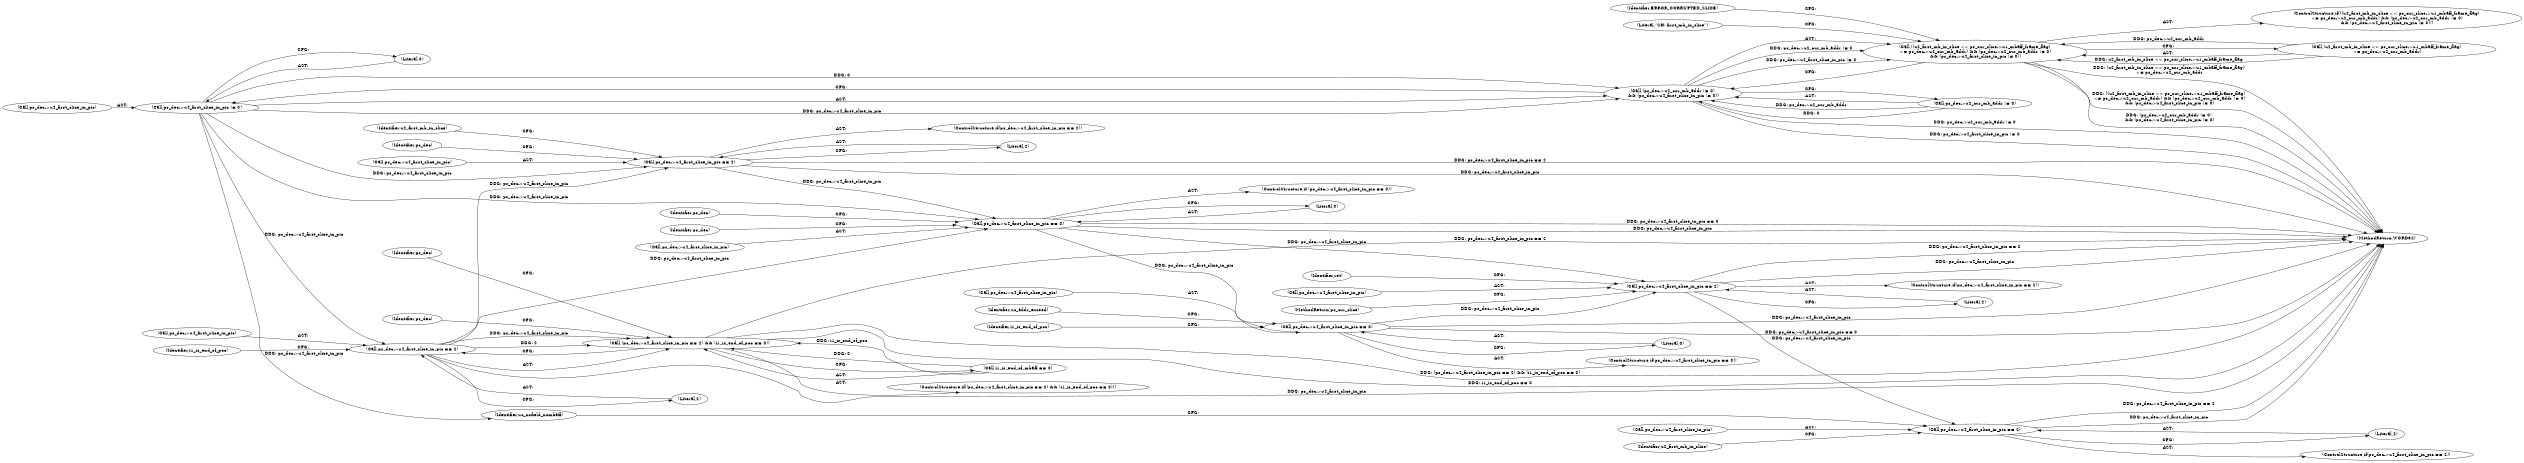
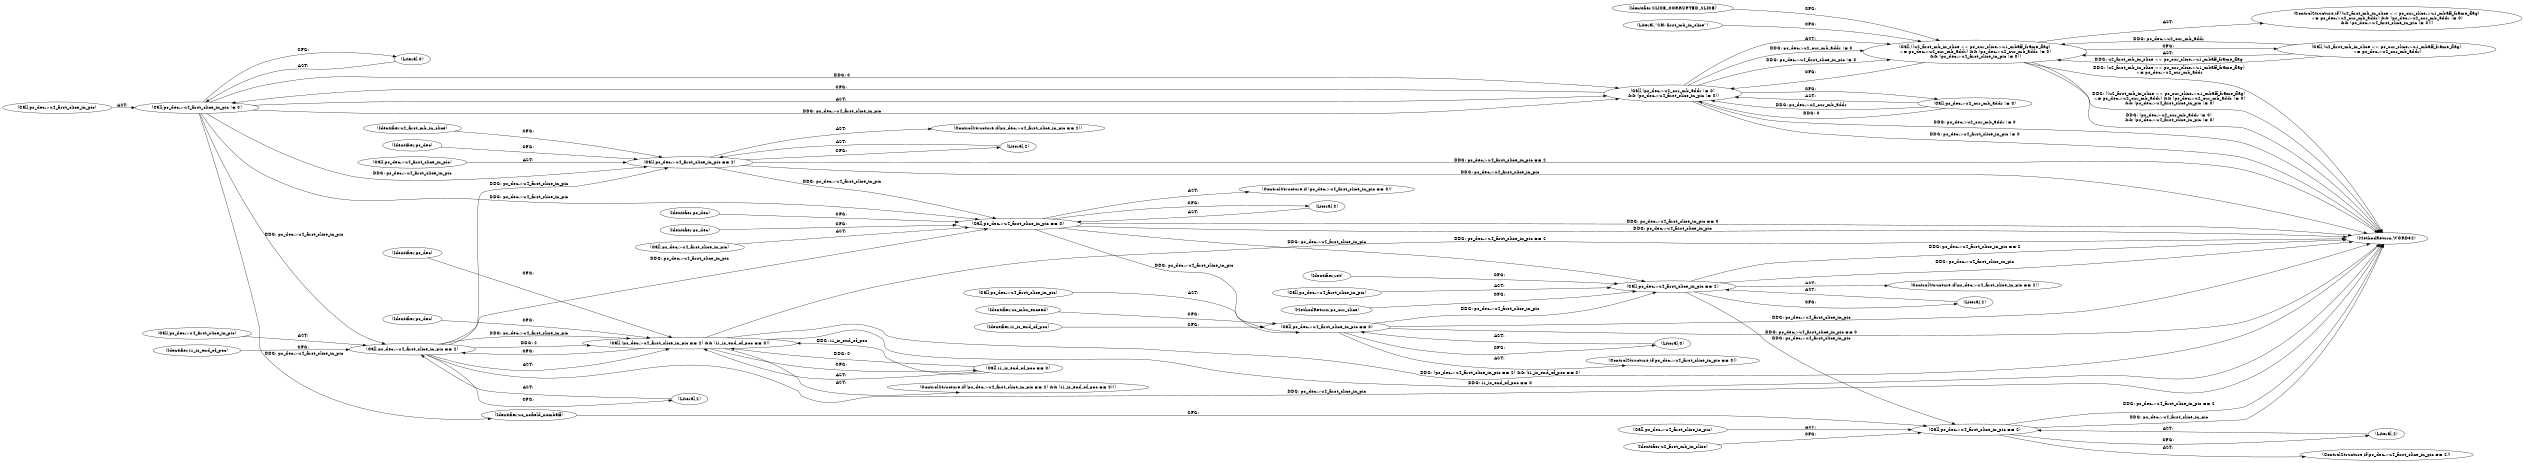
node "(Identifier,ERROR_CORRUPTED_SLICE)": label "(Identifier,ERROR_CORRUPTED_SLICE)" -> "(Identifier,SLICE_CORRUPTED_SLICE)"
node "(Identifier,uc_addr_exceed)": label "(Identifier,uc_addr_exceed)" -> "(Identifier,uc_mbs_exceed)"
node "(Call,i1_is_end_of_mbaff == 0)": label "(Call,i1_is_end_of_mbaff == 0)" -> "(Call,i1_is_end_of_poc == 0)"
